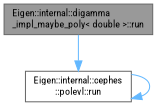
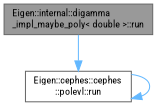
node "Eigen::internal::cephes ::polevl::run": label "Eigen::internal::cephes ::polevl::run" -> "Eigen::cephes::cephes ::polevl::run"
